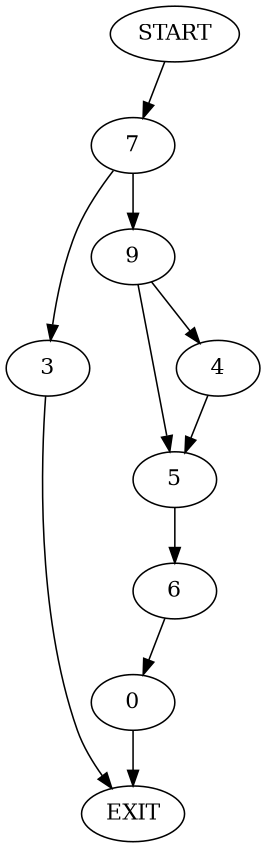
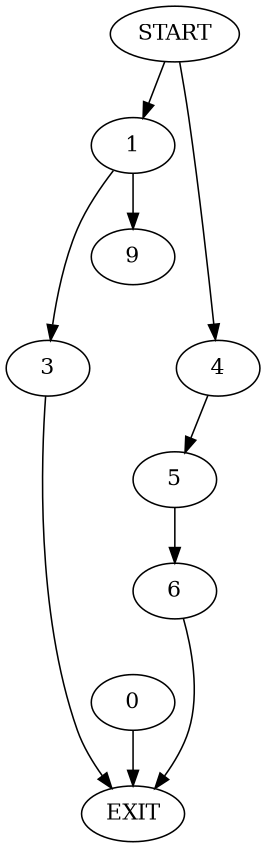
node "7": label "7" -> "1"
edge "9" -> "4": now "START" -> "4"
edge "9" -> "5": removed
edge "6" -> "0": now "6" -> "EXIT"
